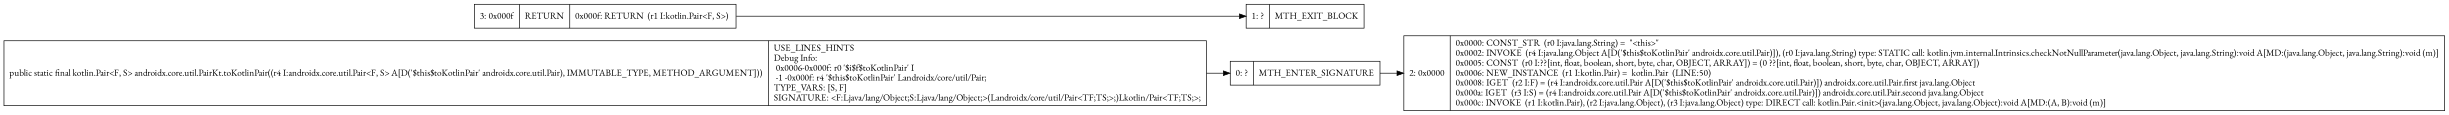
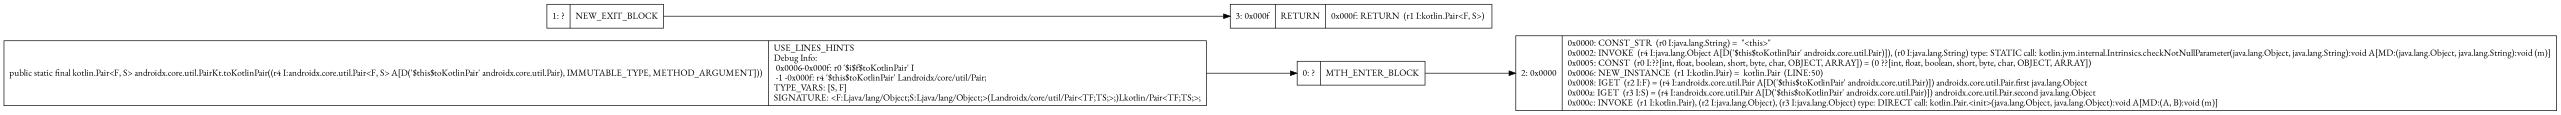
edge "3: 0x000f" -> "1: ?": reversed
node "1: ?": text "MTH_EXIT_BLOCK" -> "NEW_EXIT_BLOCK"
node "0: ?": text "MTH_ENTER_SIGNATURE" -> "MTH_ENTER_BLOCK"
